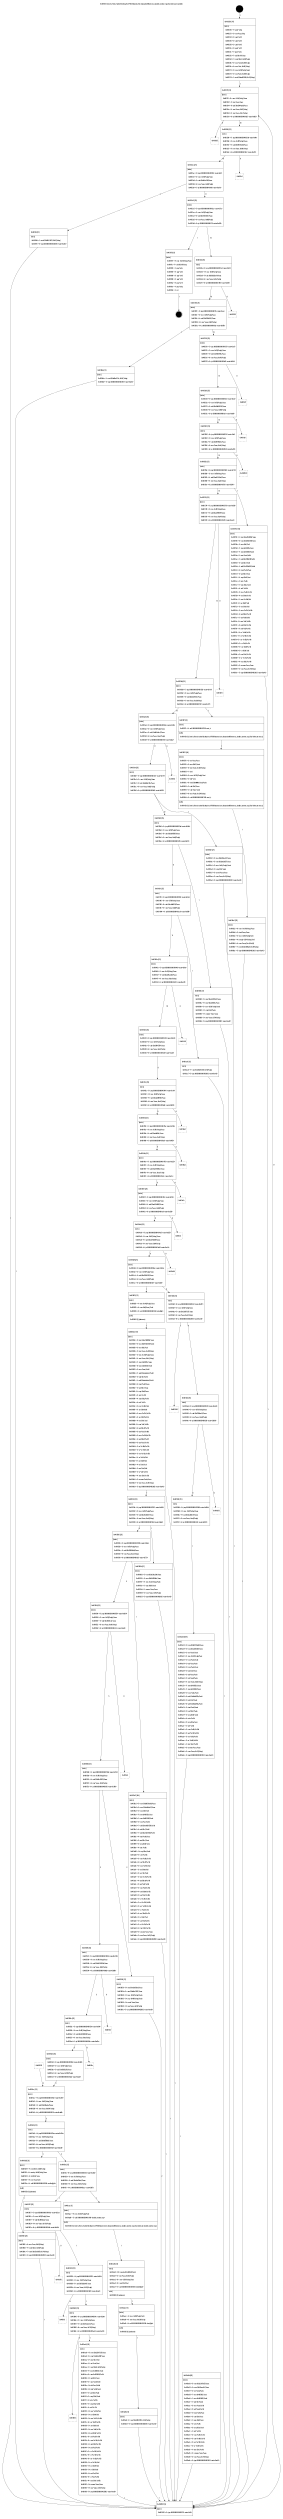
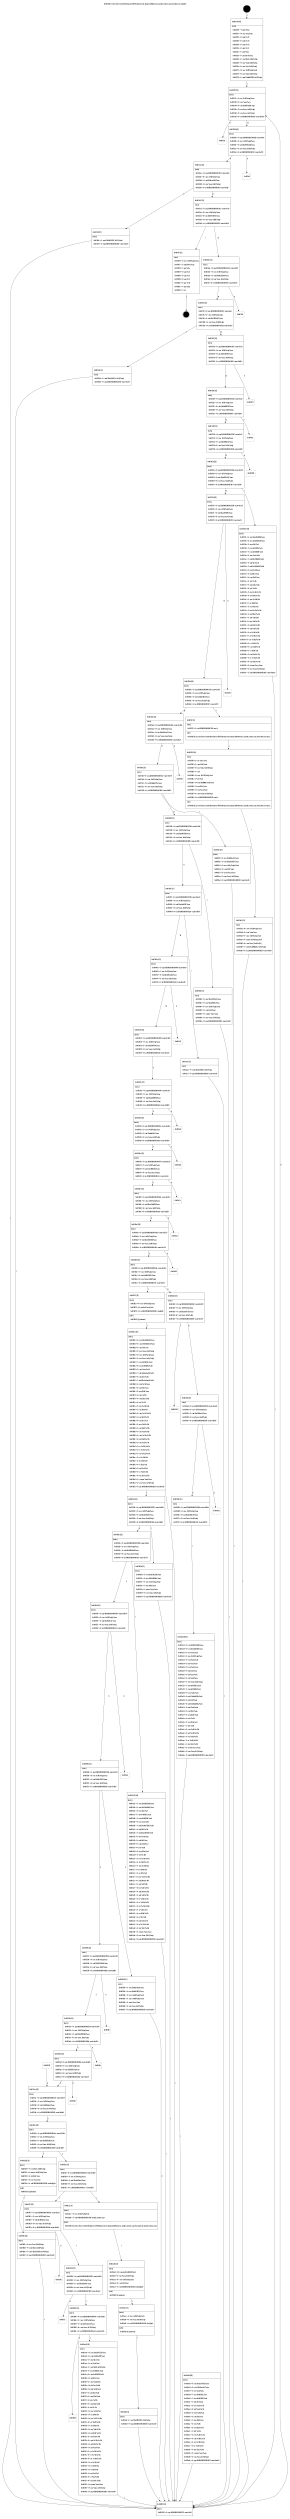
node "0x401cbd": added
